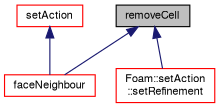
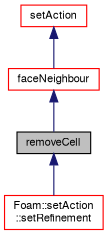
edge "faceNeighbour" -> "removeCell": reversed
